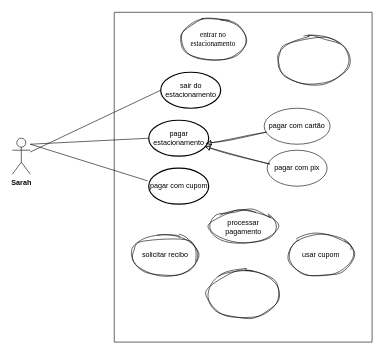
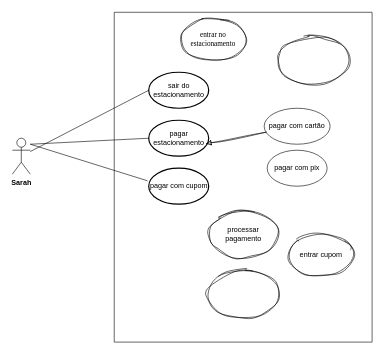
node "sair do estacionamento": moved (191, 90) -> (179, 90)
edge "pagar com pix" -> "pagar estacionamento": removed
node "processar pagamento": size 69x33 -> 69x48
node "solicitar recibo": removed
node "usar cupom": label "usar cupom" -> "entrar cupom"
